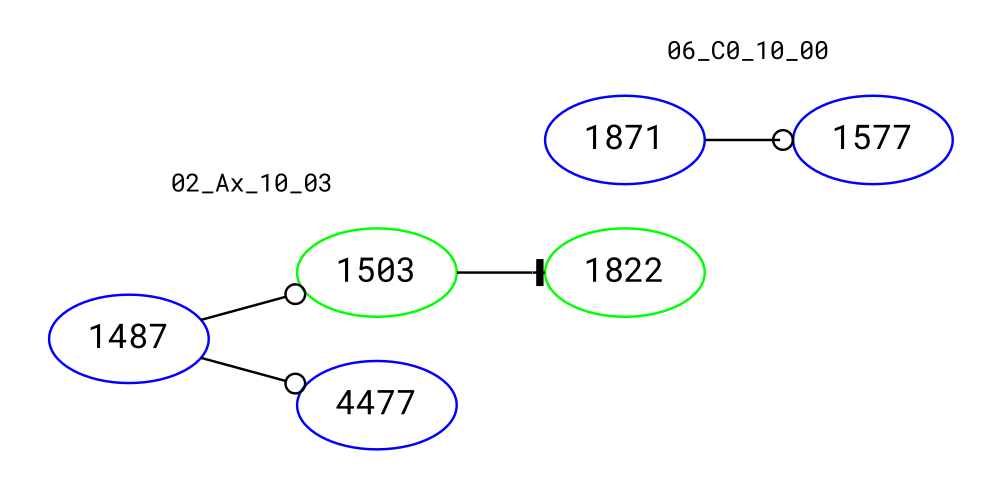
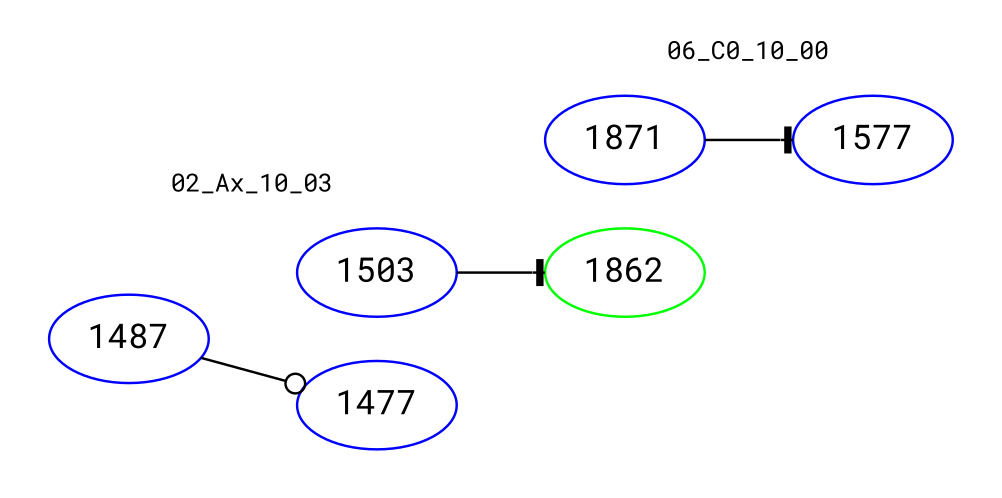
edge "1871" -> "1577": arrowhead odot -> tee
node "1503": color green -> blue
node "1822": label "1822" -> "1862"
edge "1487" -> "1503": removed
node "4477": label "4477" -> "1477"
